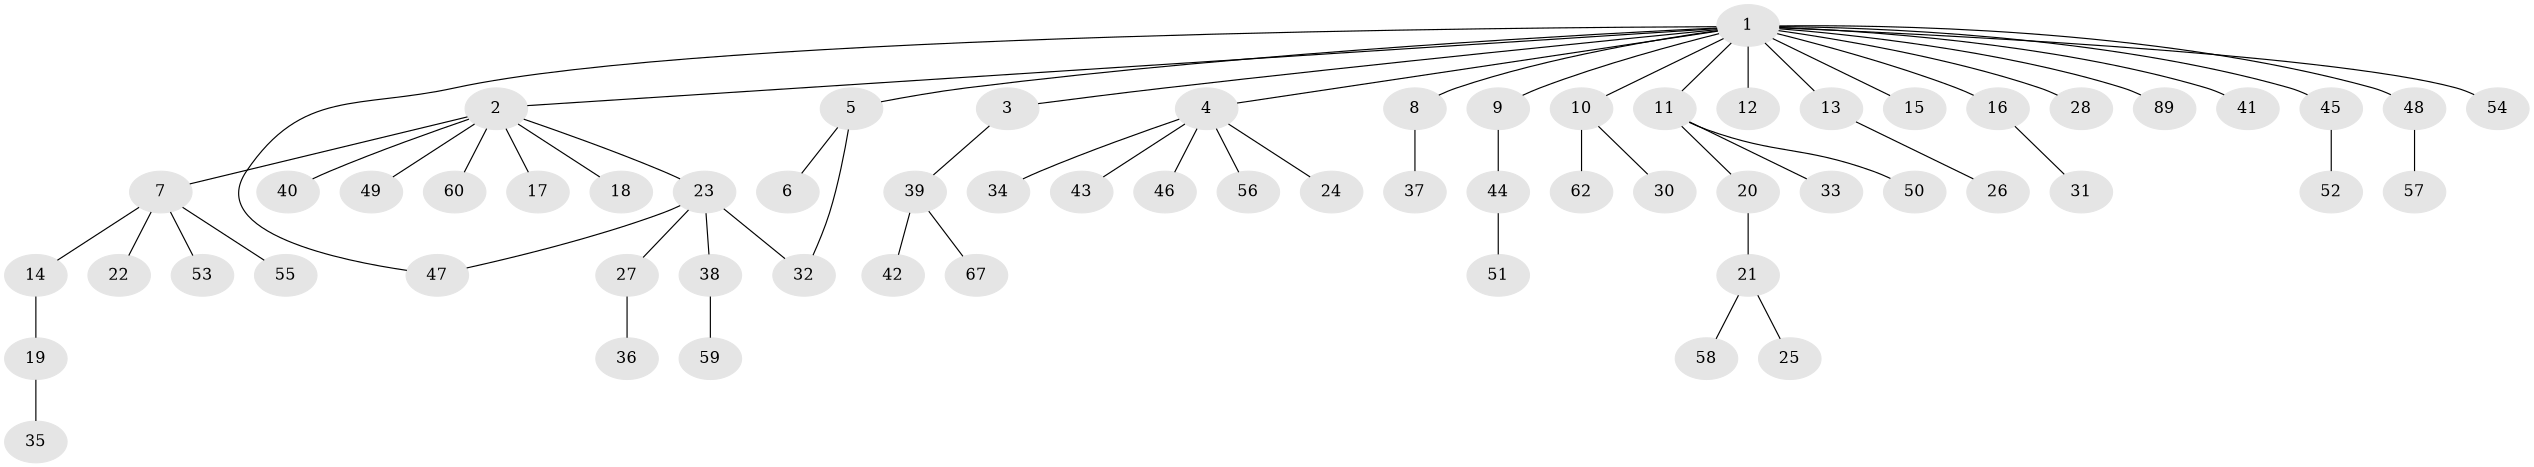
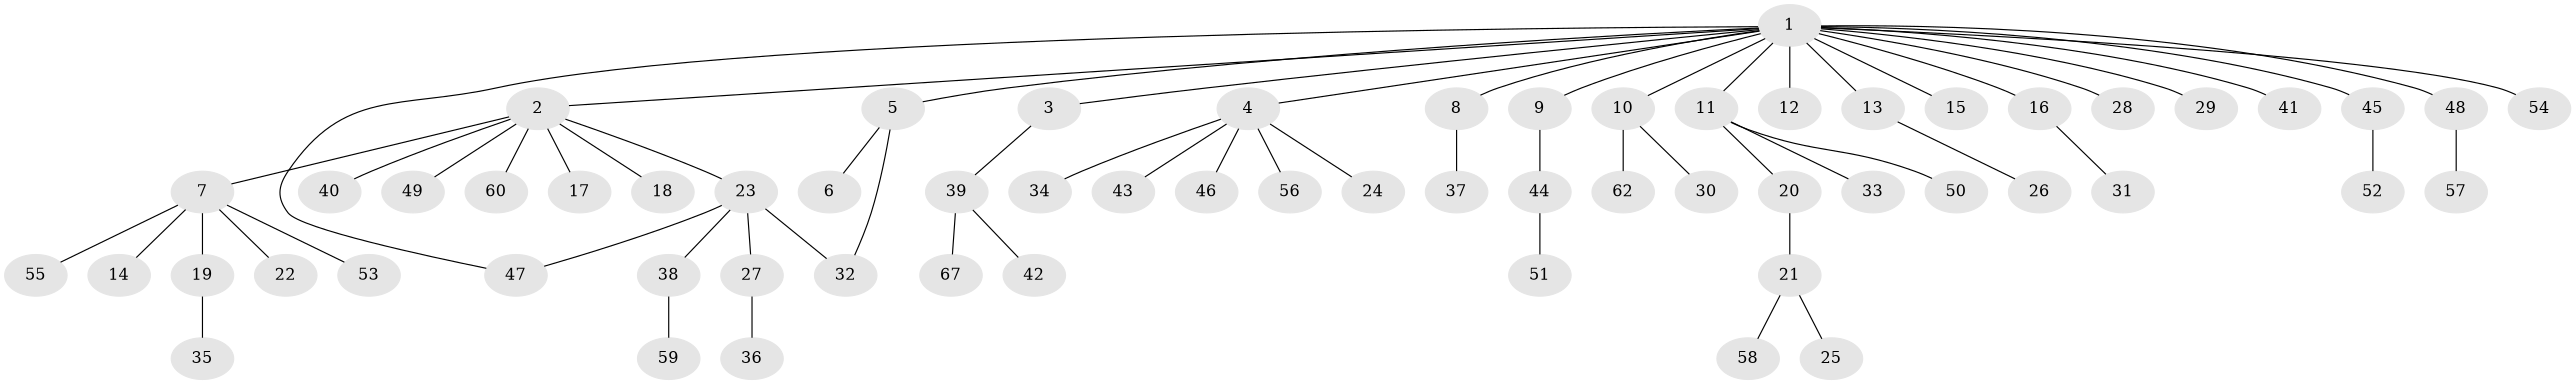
node "89": label "89" -> "29"
edge "14" -- "19": now "7" -- "19"
